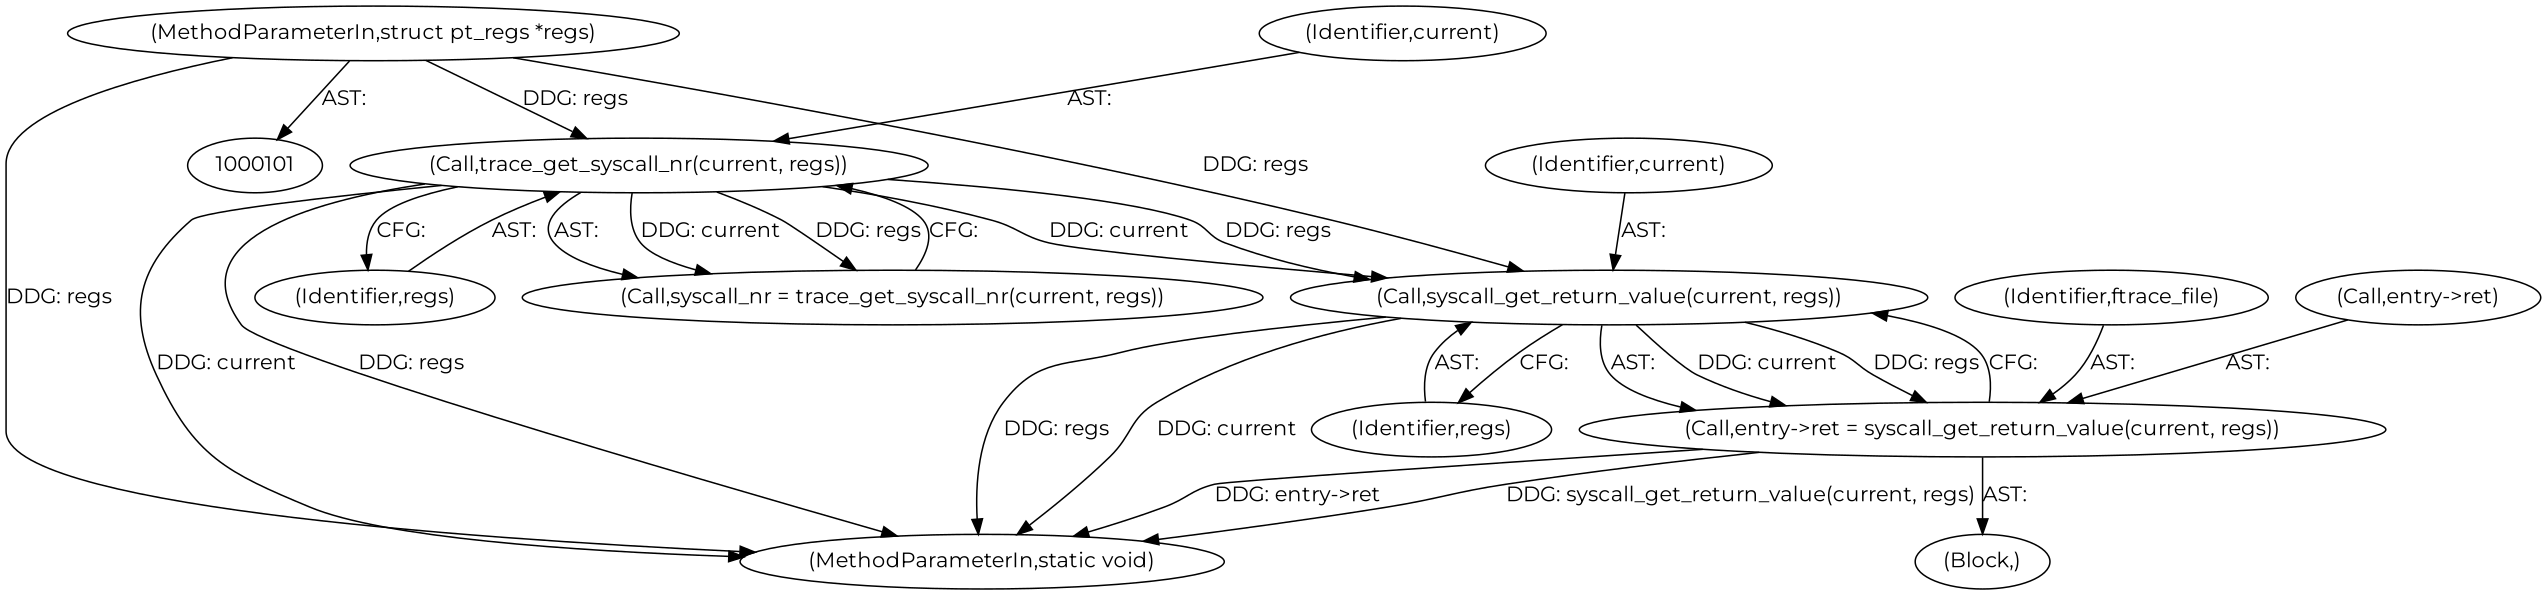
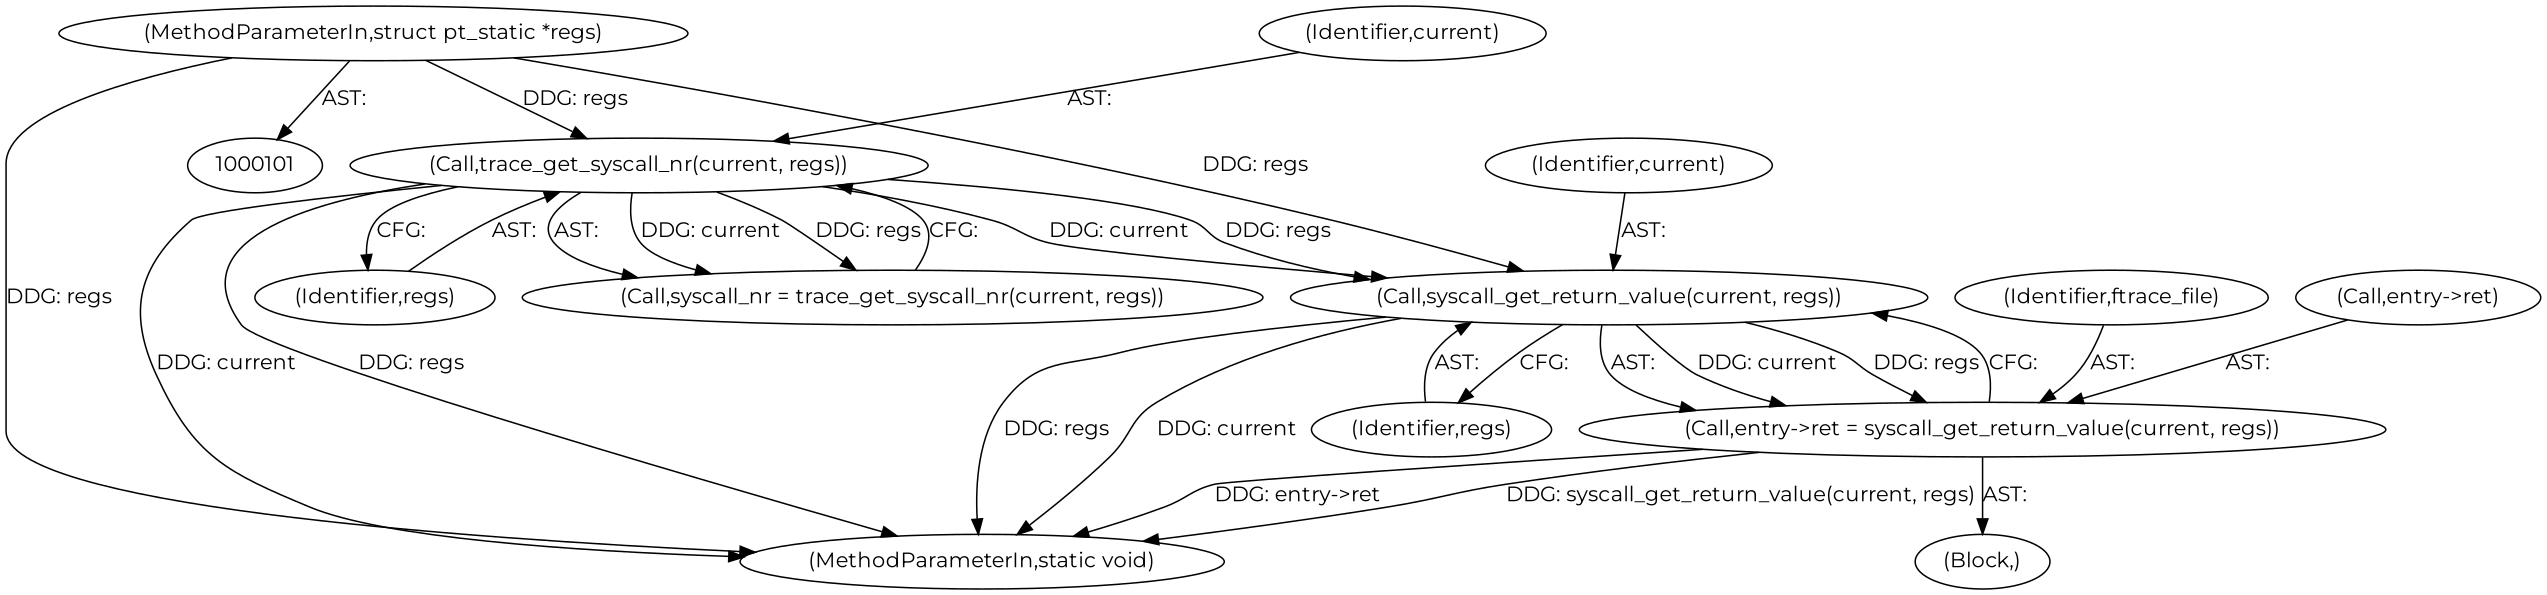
node "(MethodParameterIn,struct pt_regs *regs)": label "(MethodParameterIn,struct pt_regs *regs)" -> "(MethodParameterIn,struct pt_static *regs)"
